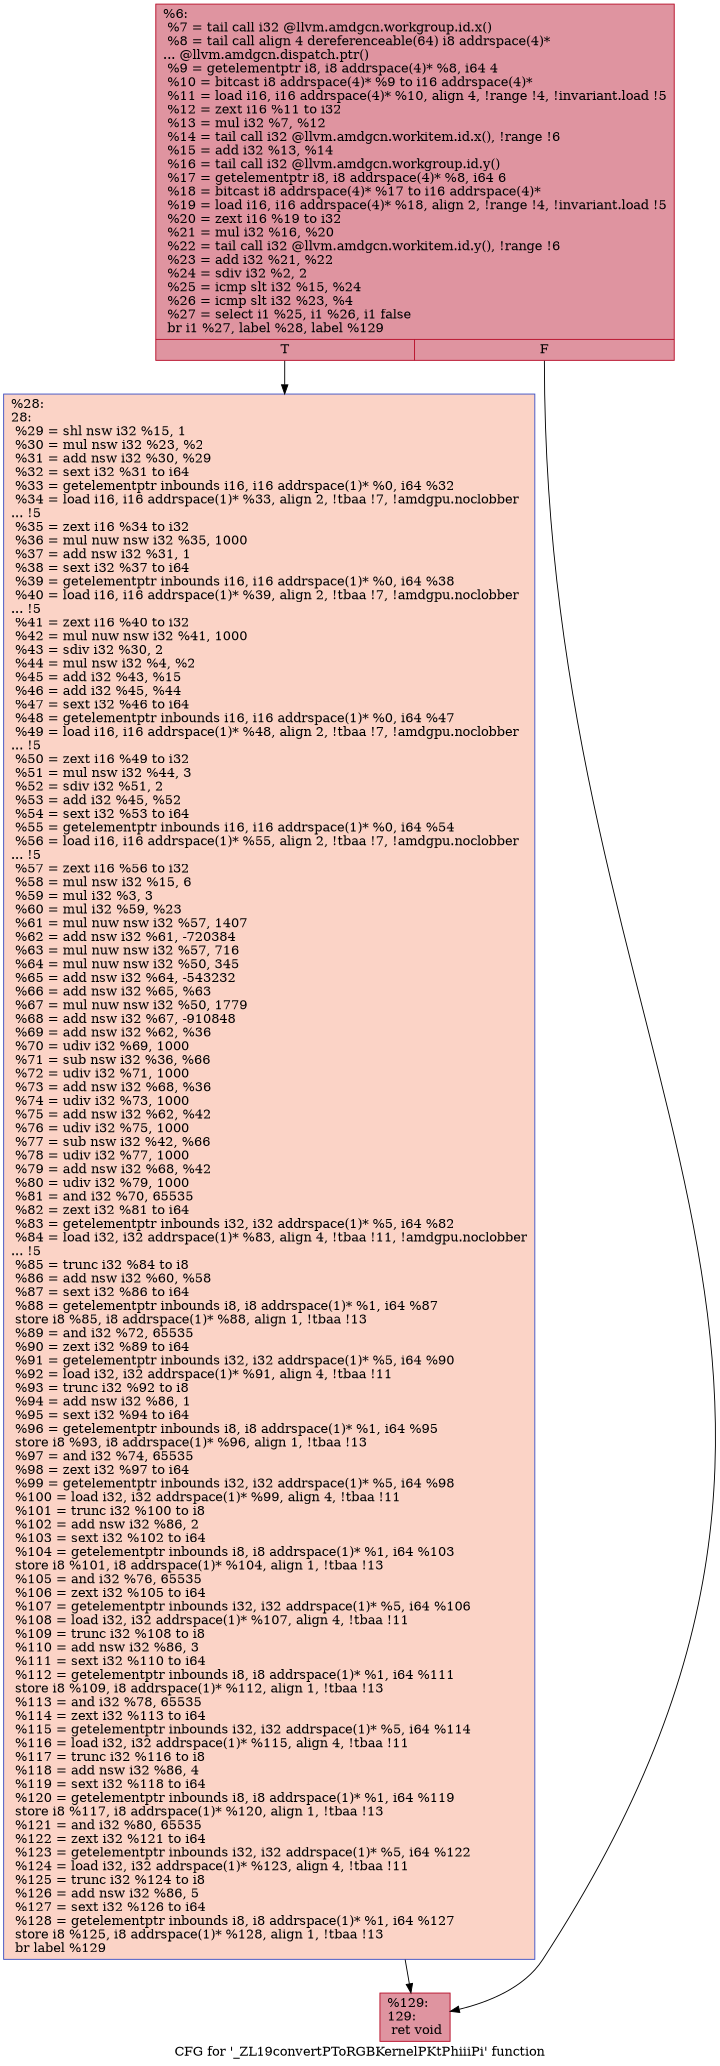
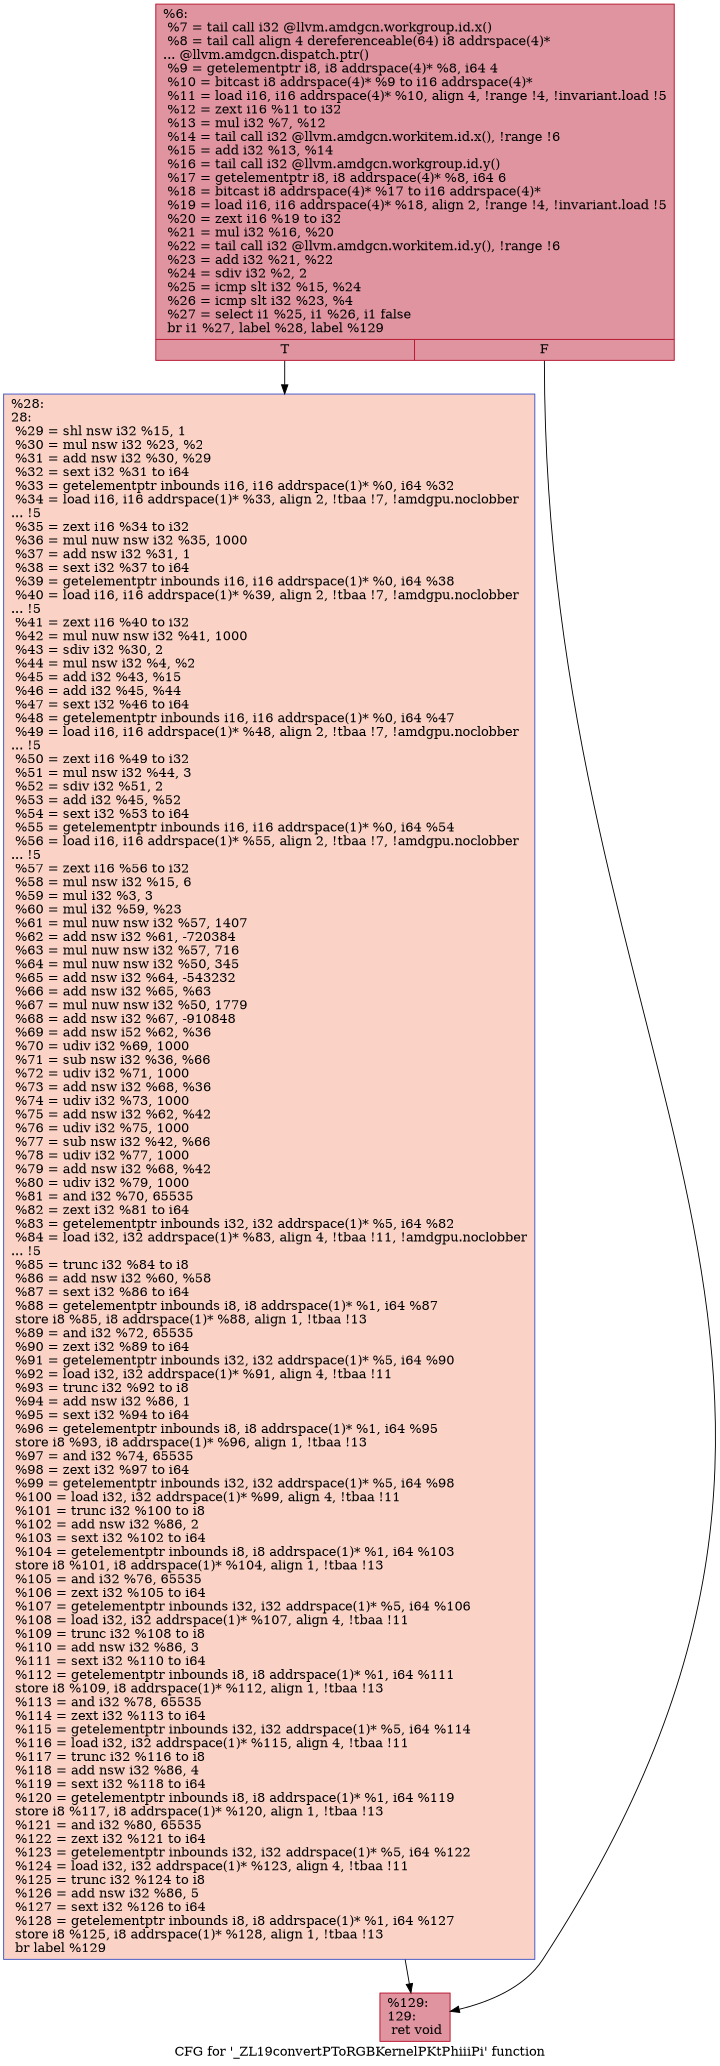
node "%28:": text "%69 = add nsw i32 %62, %36" -> "%69 = add nsw i52 %62, %36"
